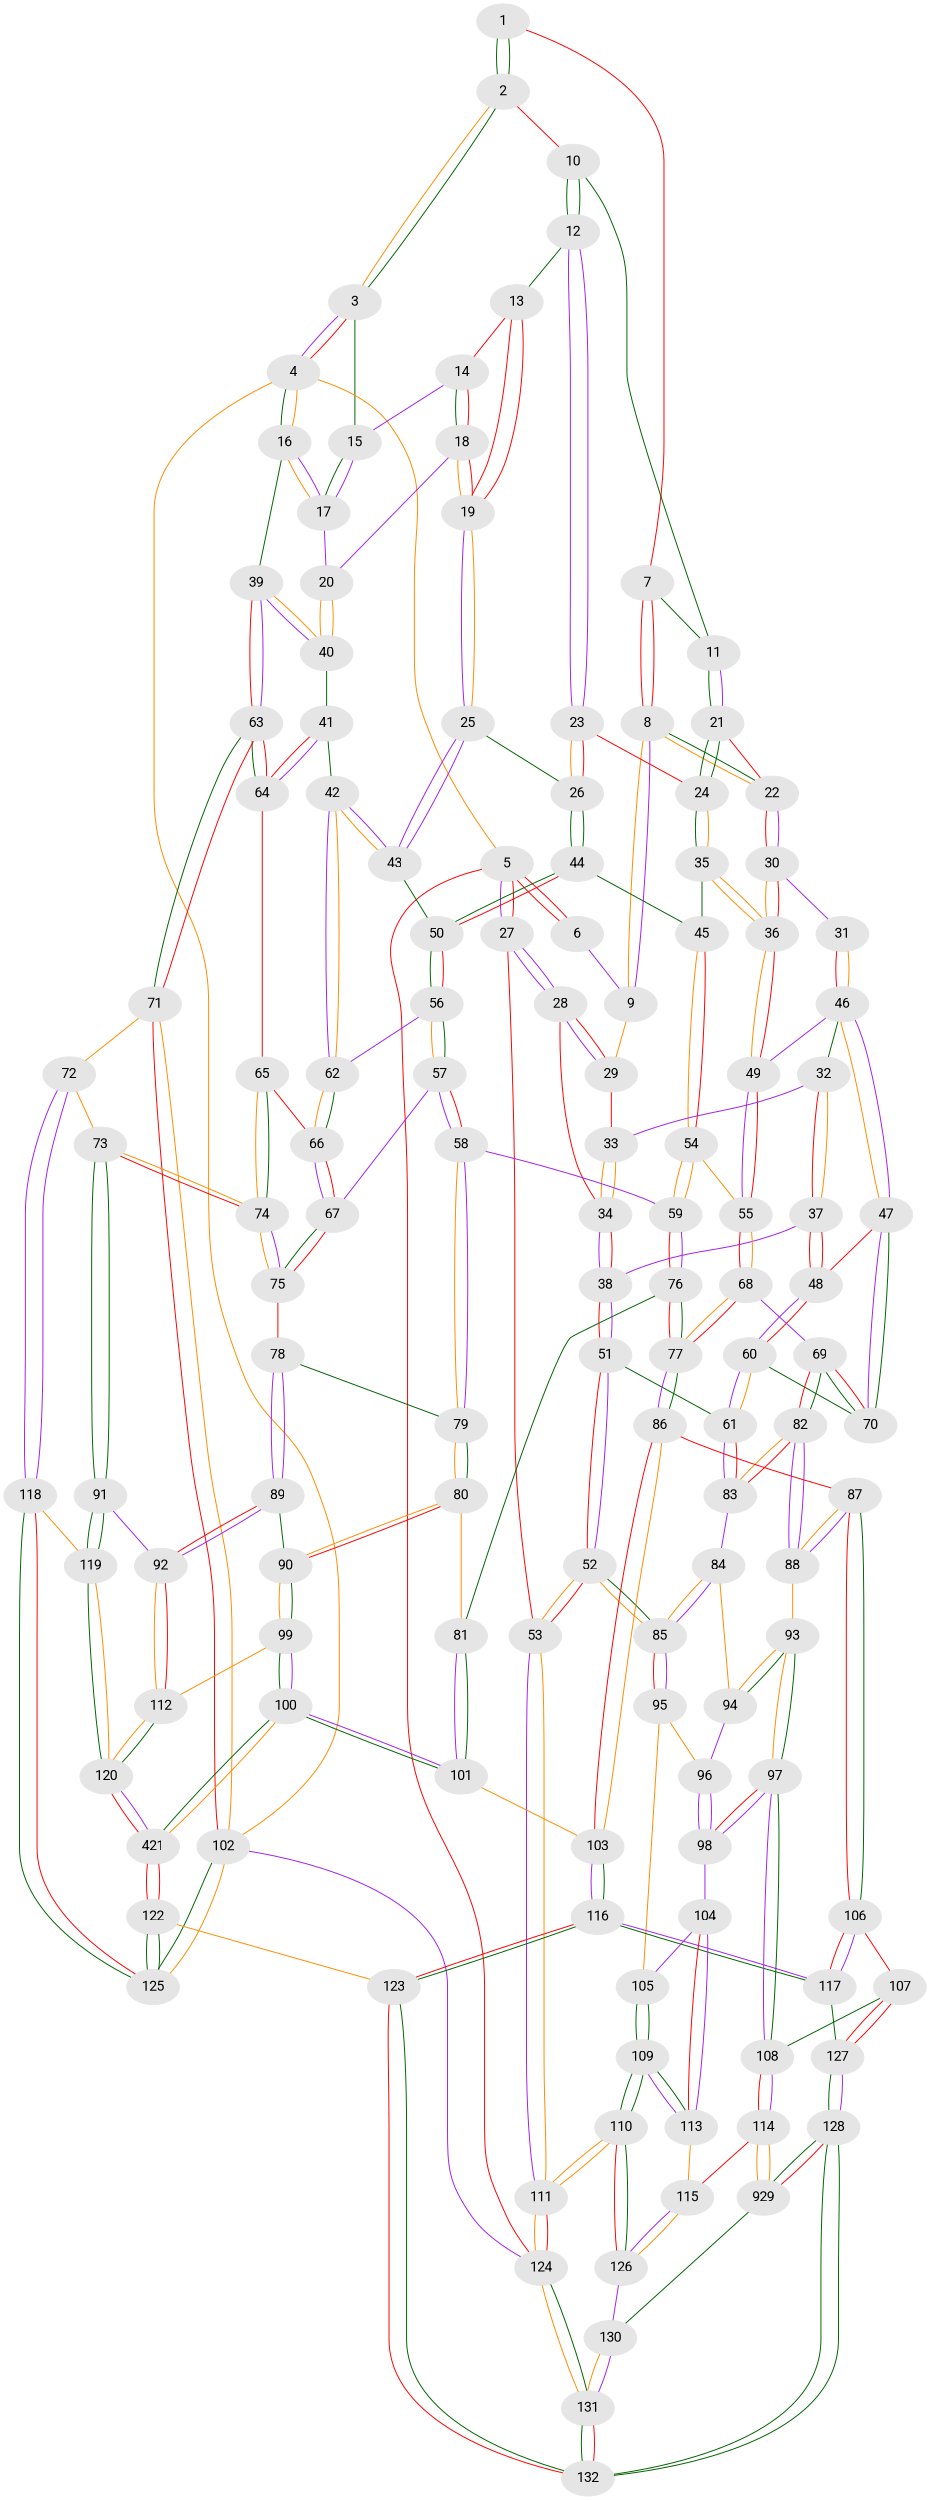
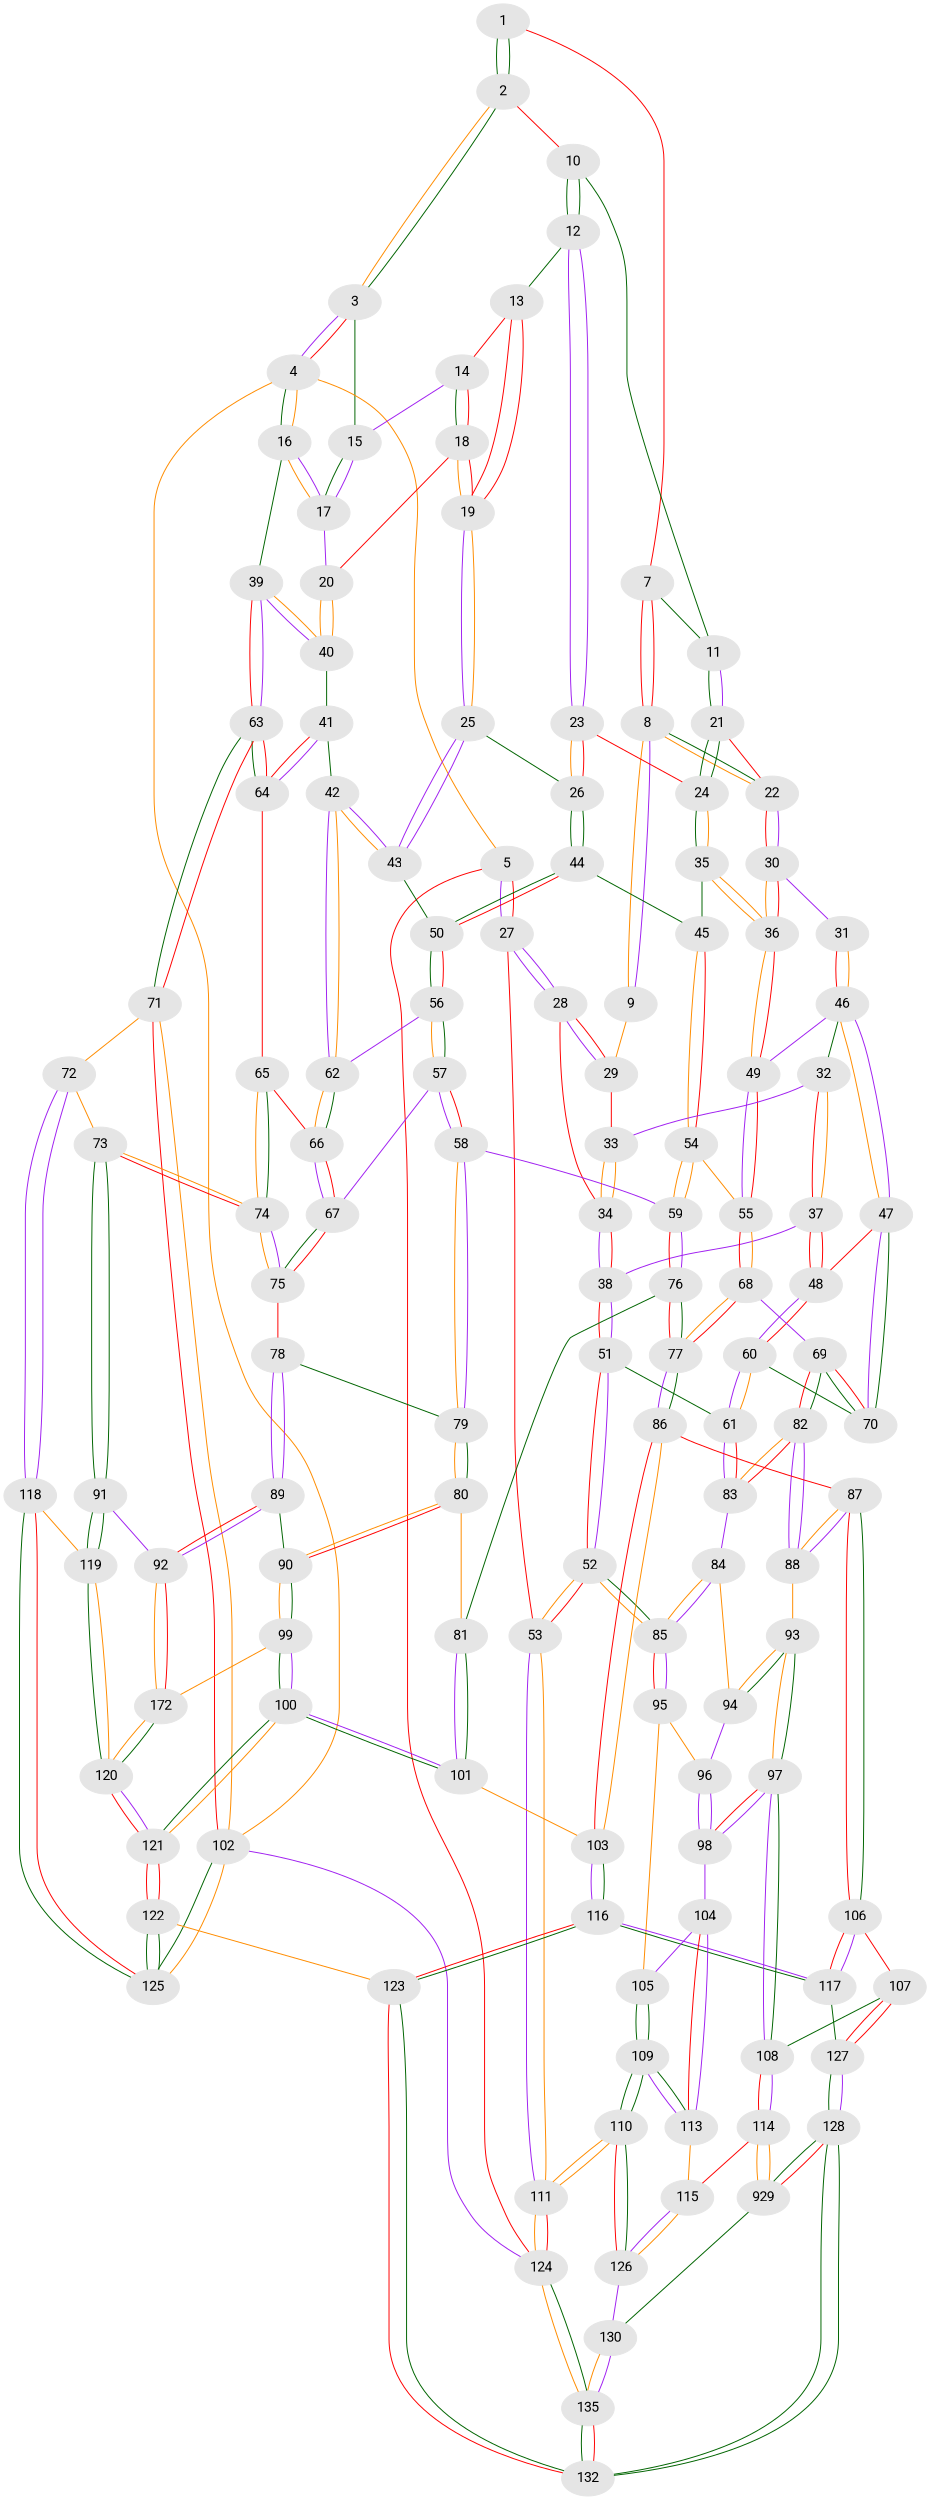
edge "18" -- "20": color purple -> red
node "6": removed
node "112": label "112" -> "172"
node "421": label "421" -> "121"
node "131": label "131" -> "135"
